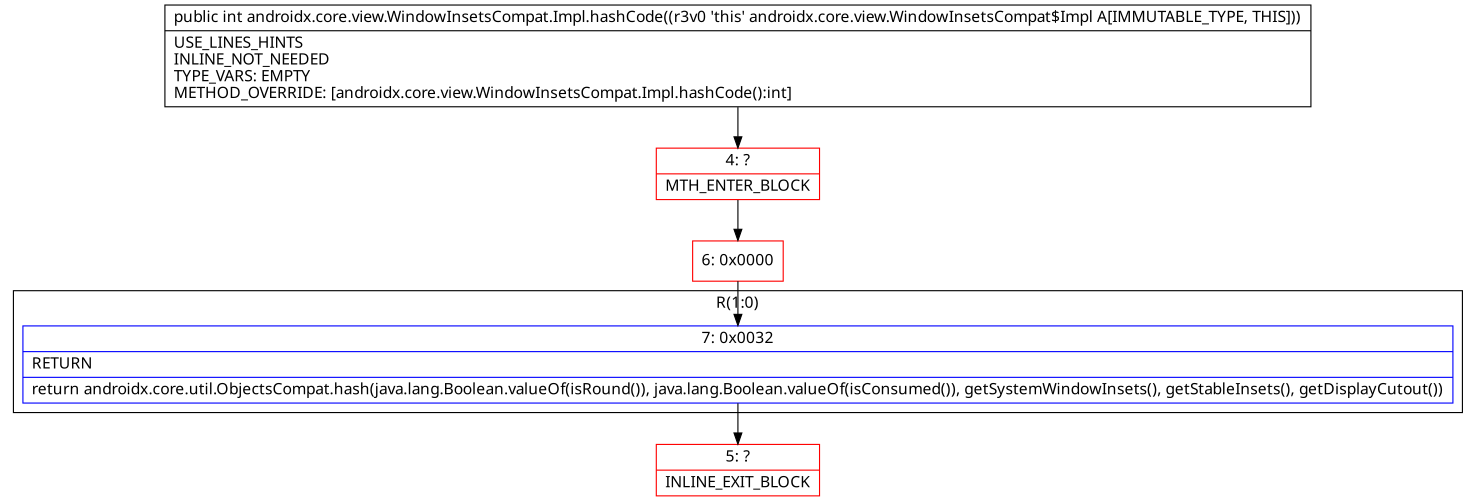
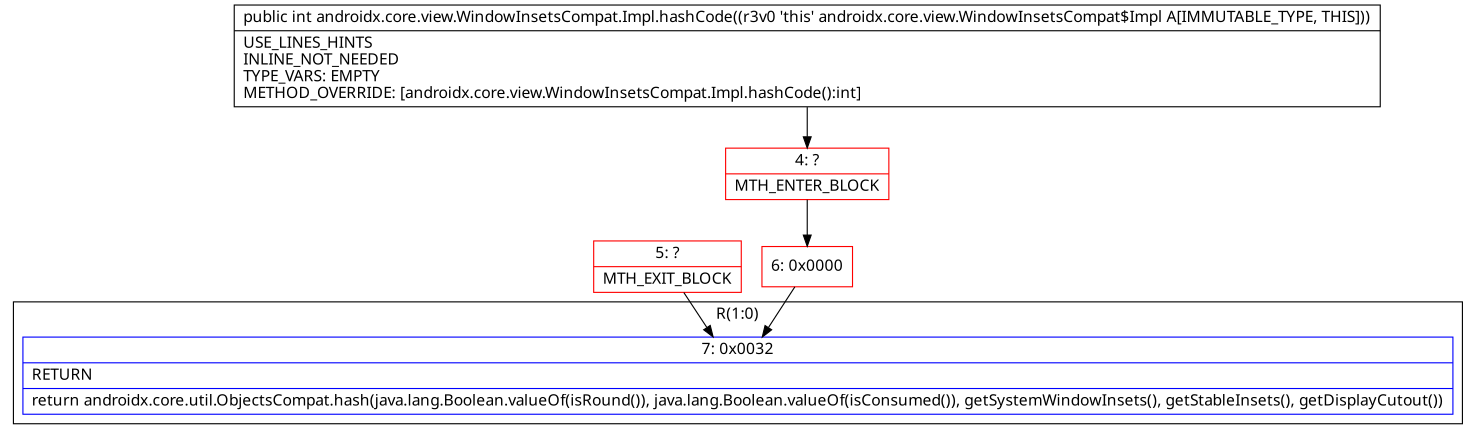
edge "7: 0x0032" -> "5: ?": reversed
node "5: ?": text "INLINE_EXIT_BLOCK" -> "MTH_EXIT_BLOCK"
